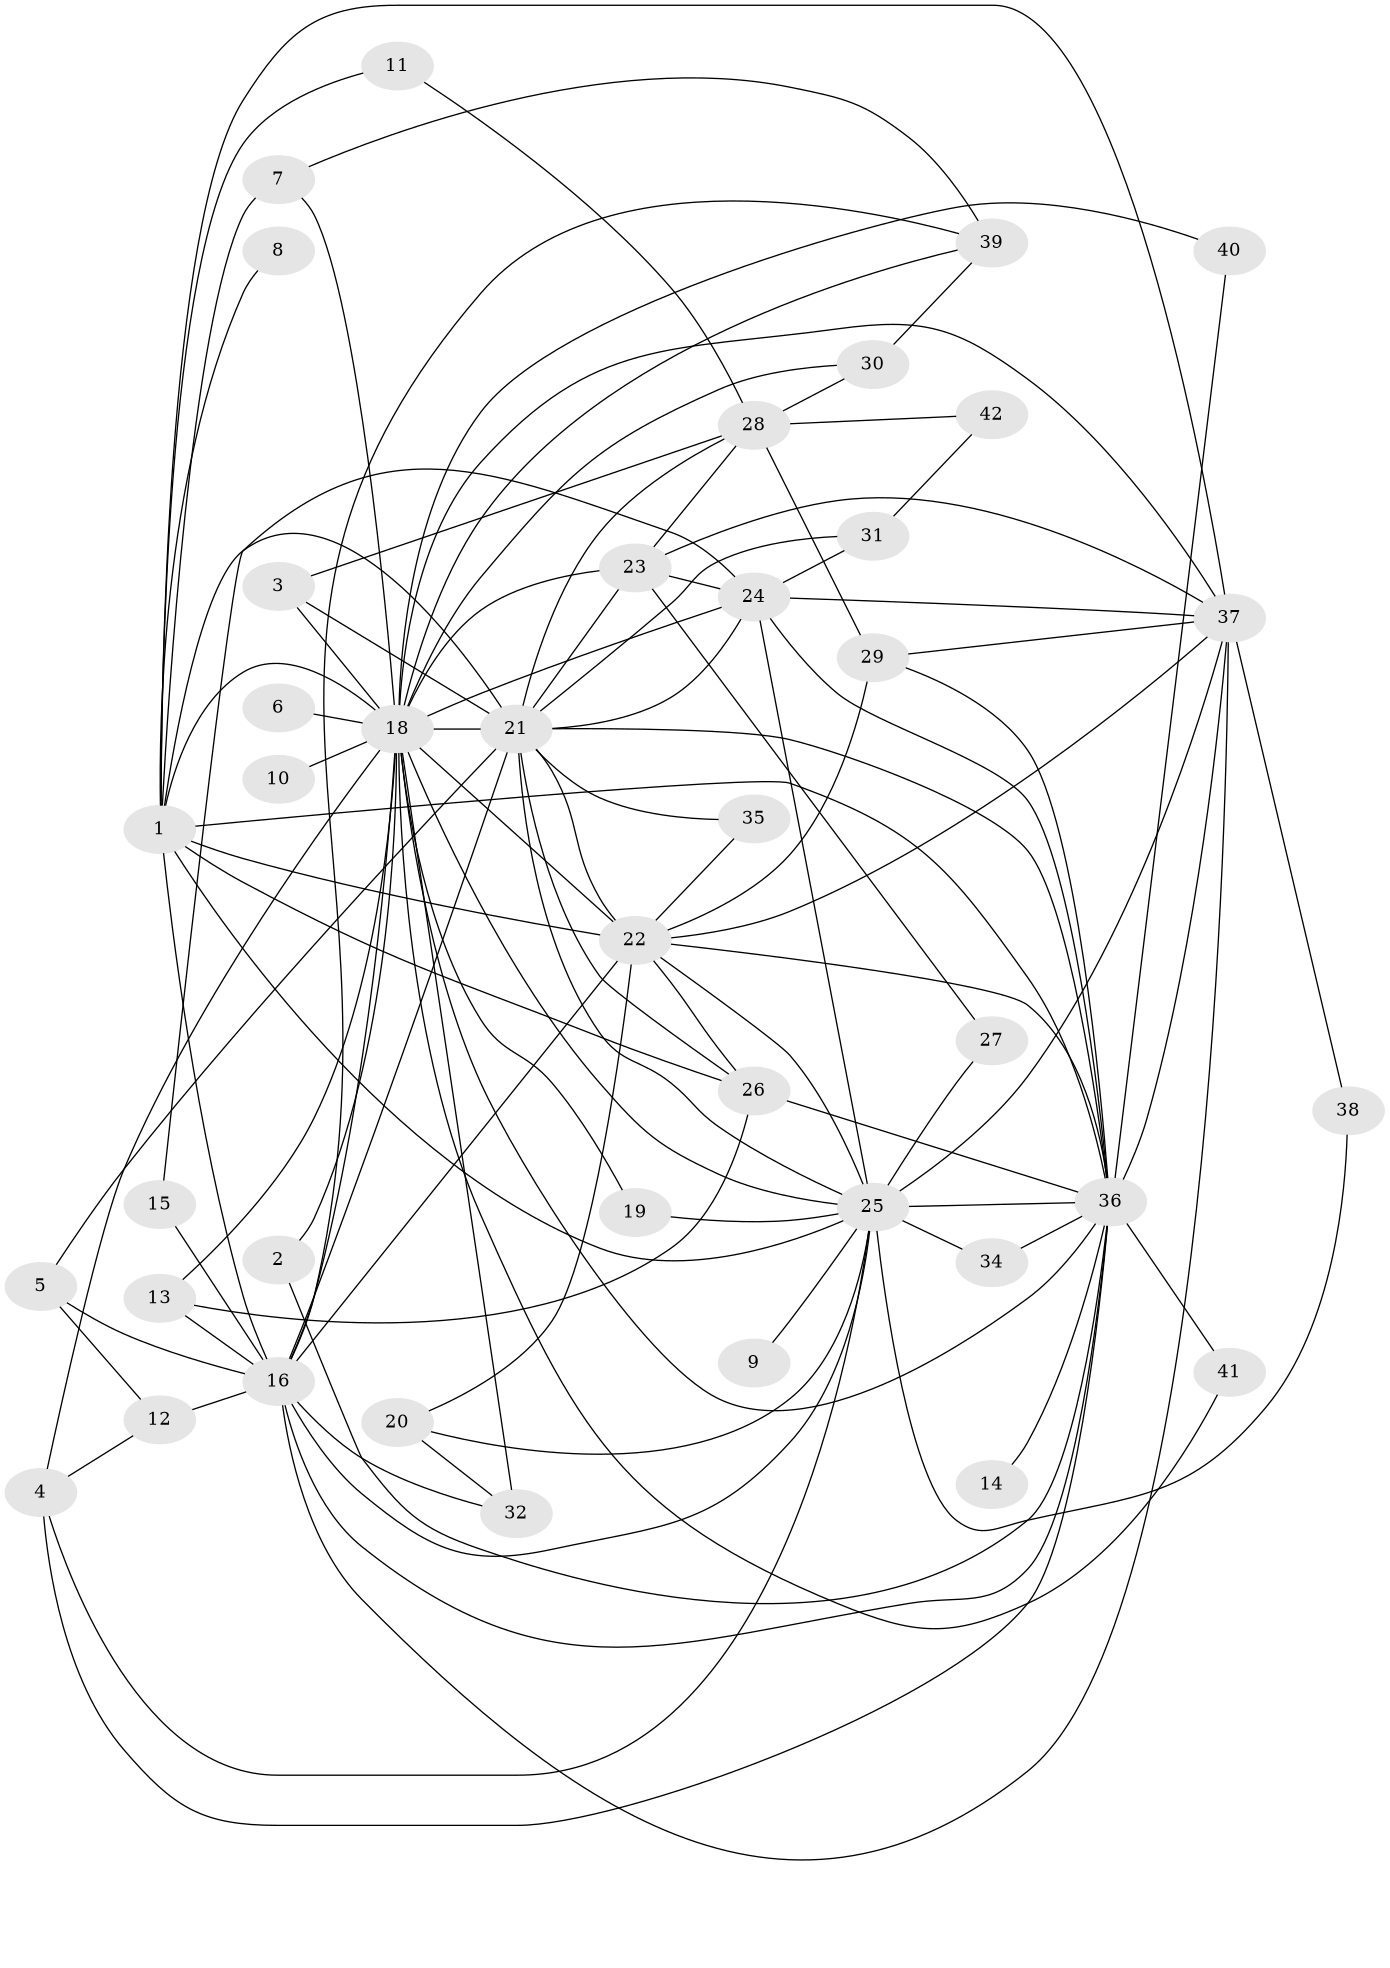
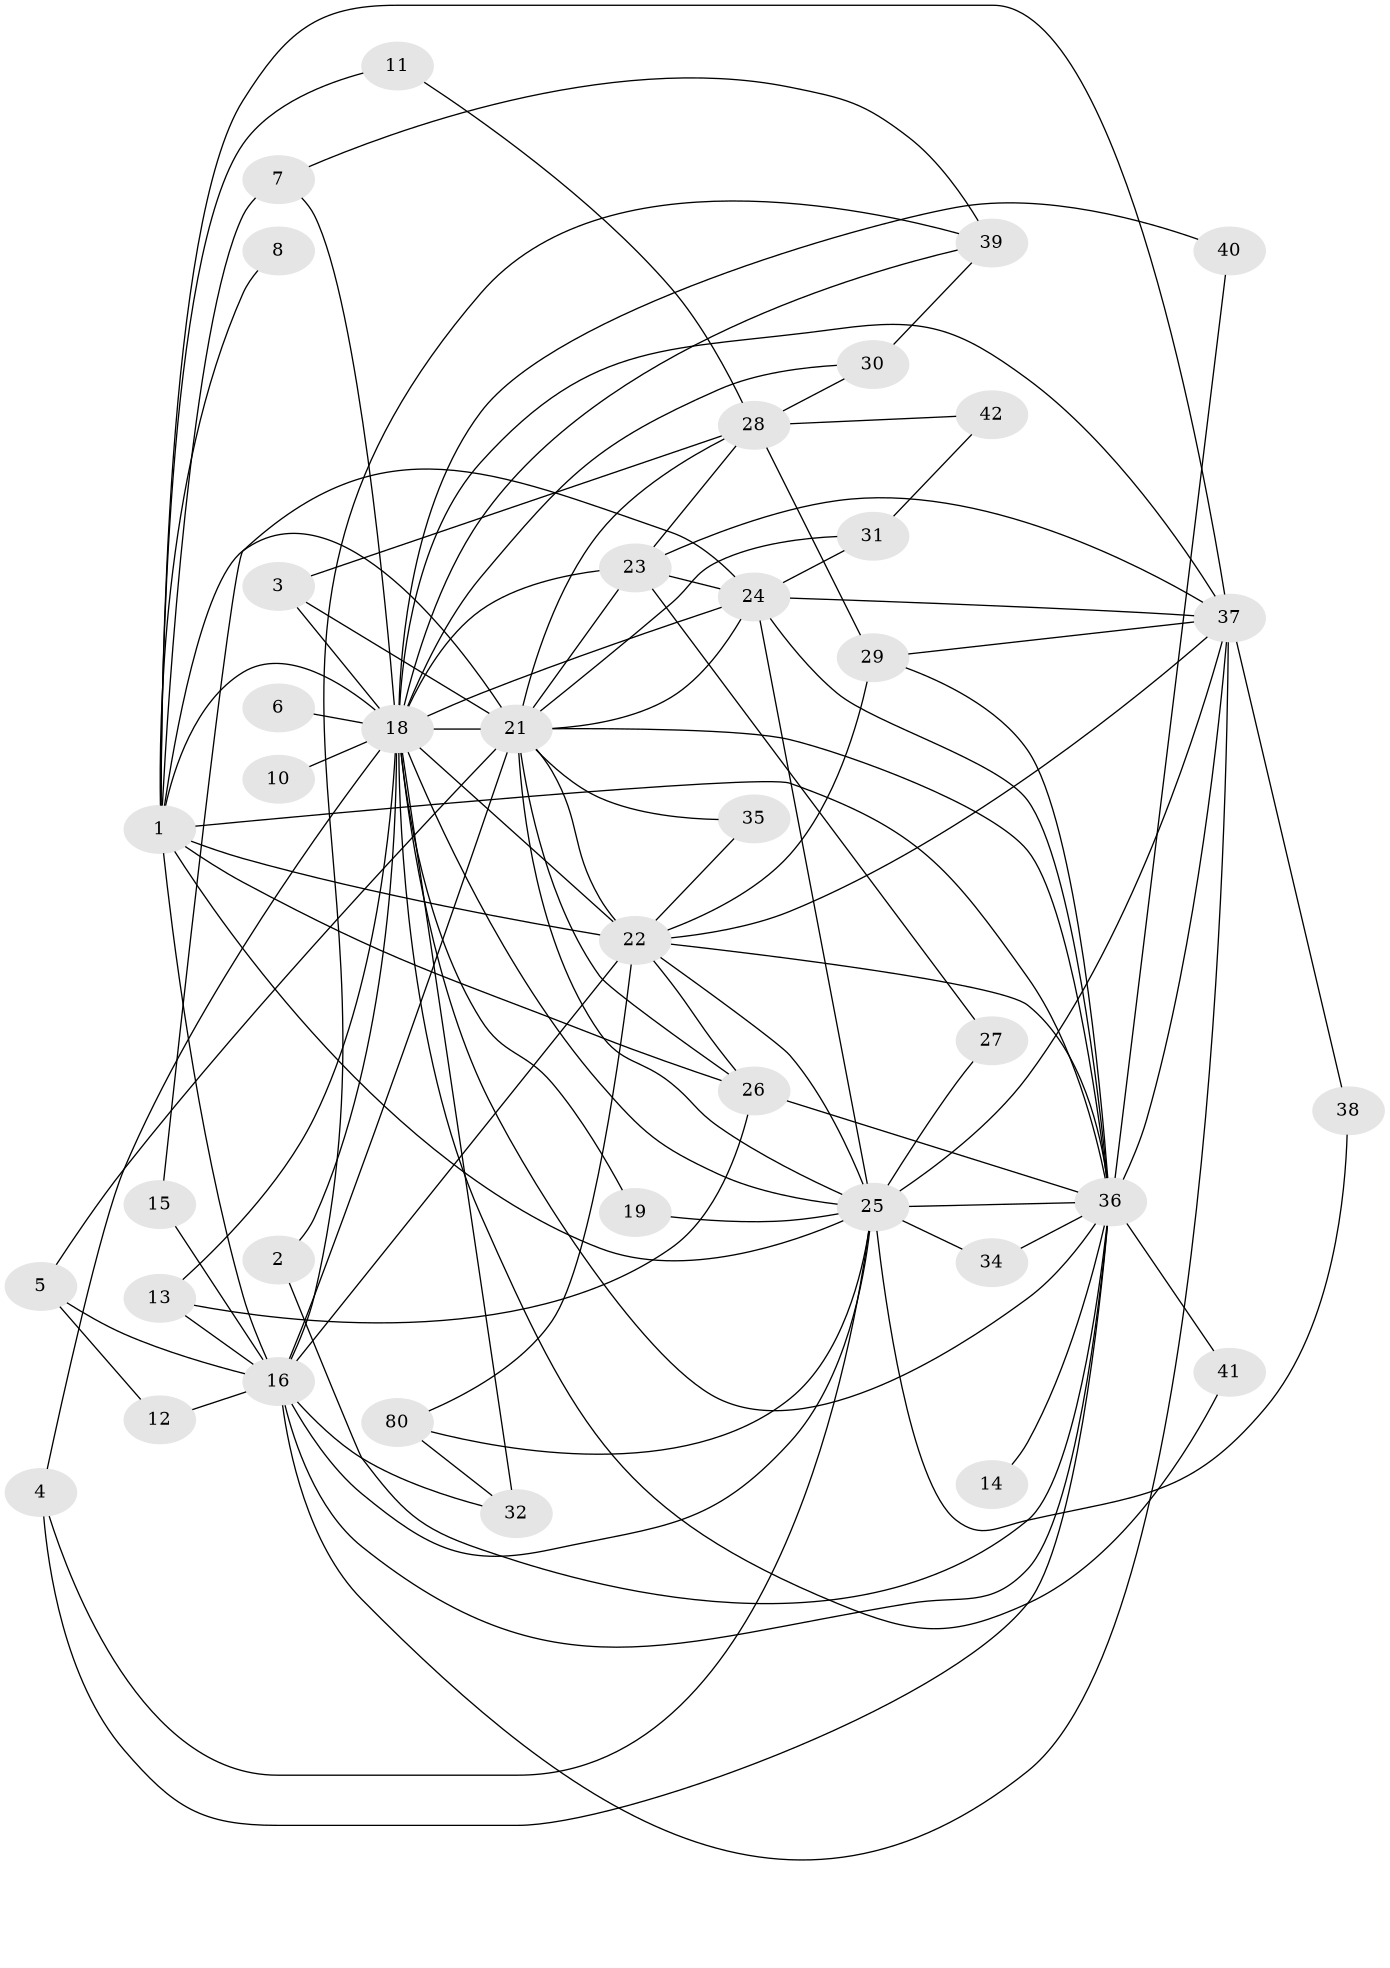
edge "18" -- "16": removed
node "9": removed
node "20": label "20" -> "80"
edge "12" -- "4": removed
